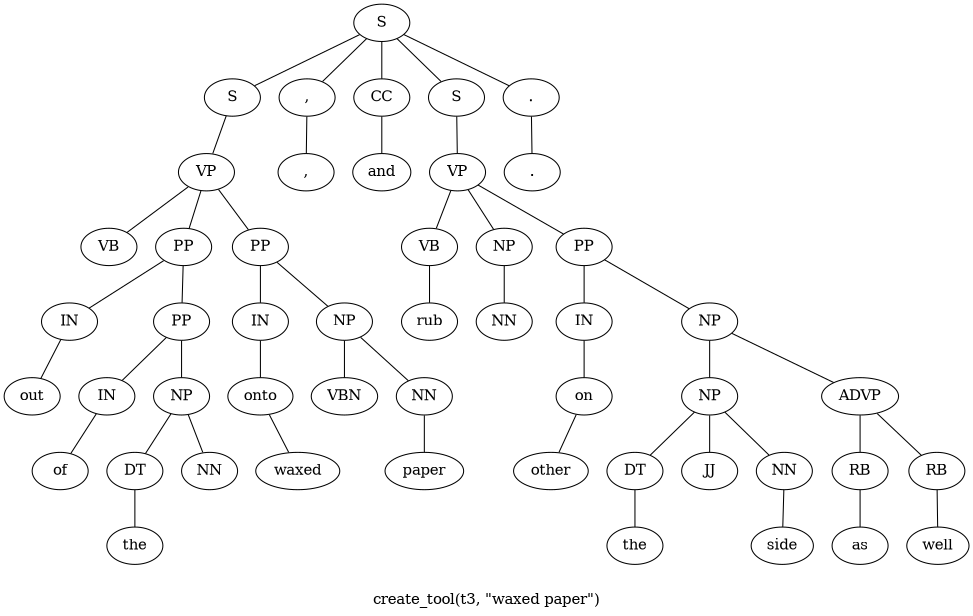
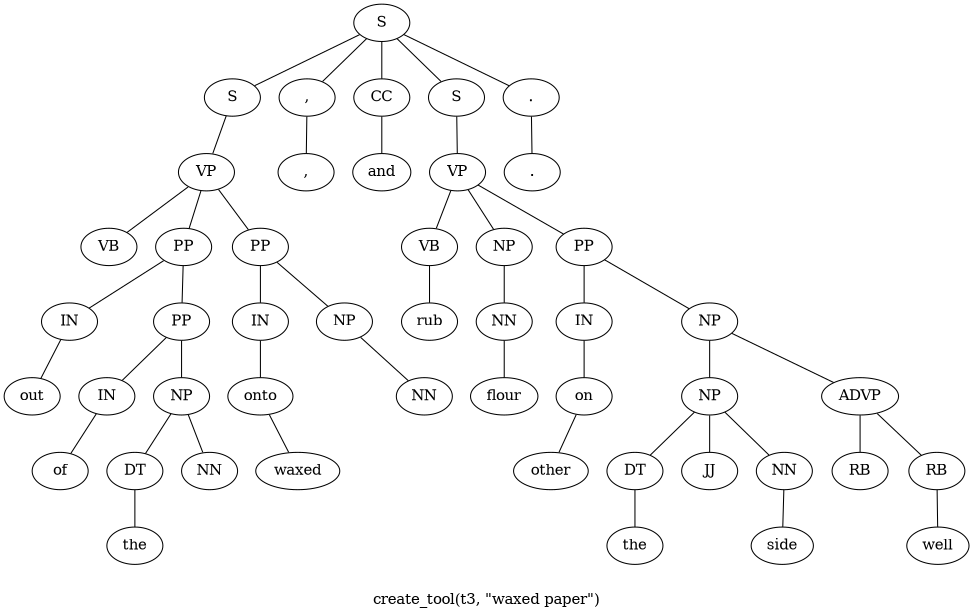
node "VBN": removed
node "flour": added
node "paper": removed
node "as": removed
